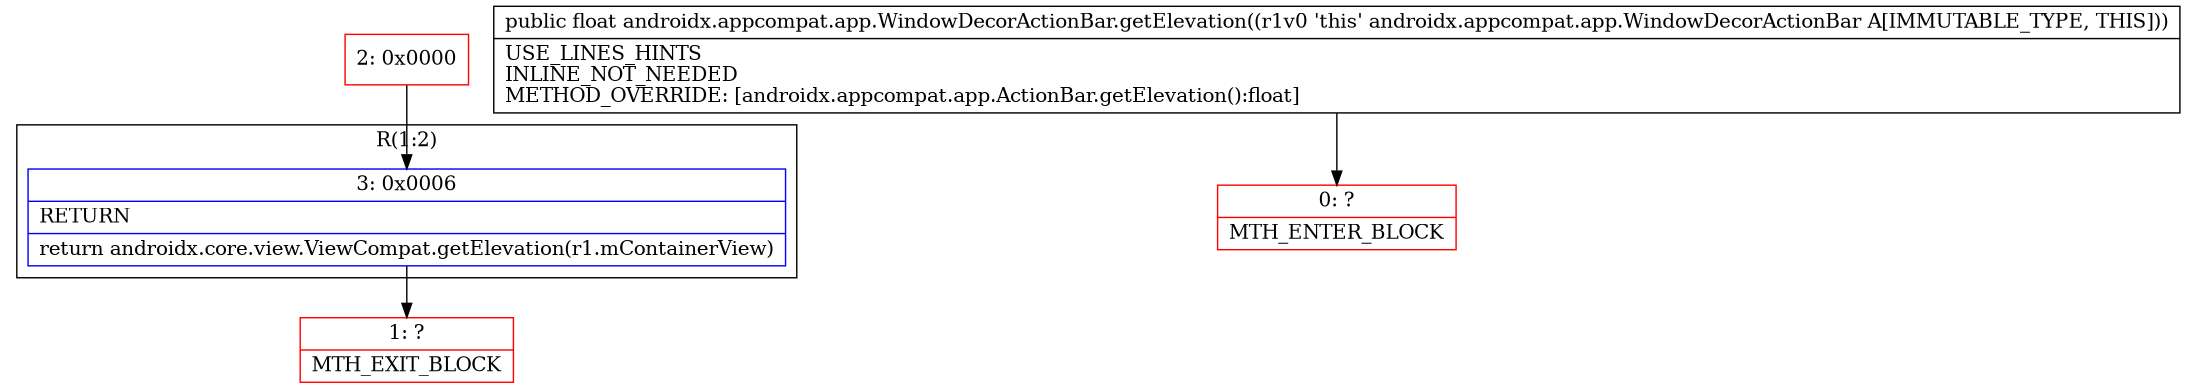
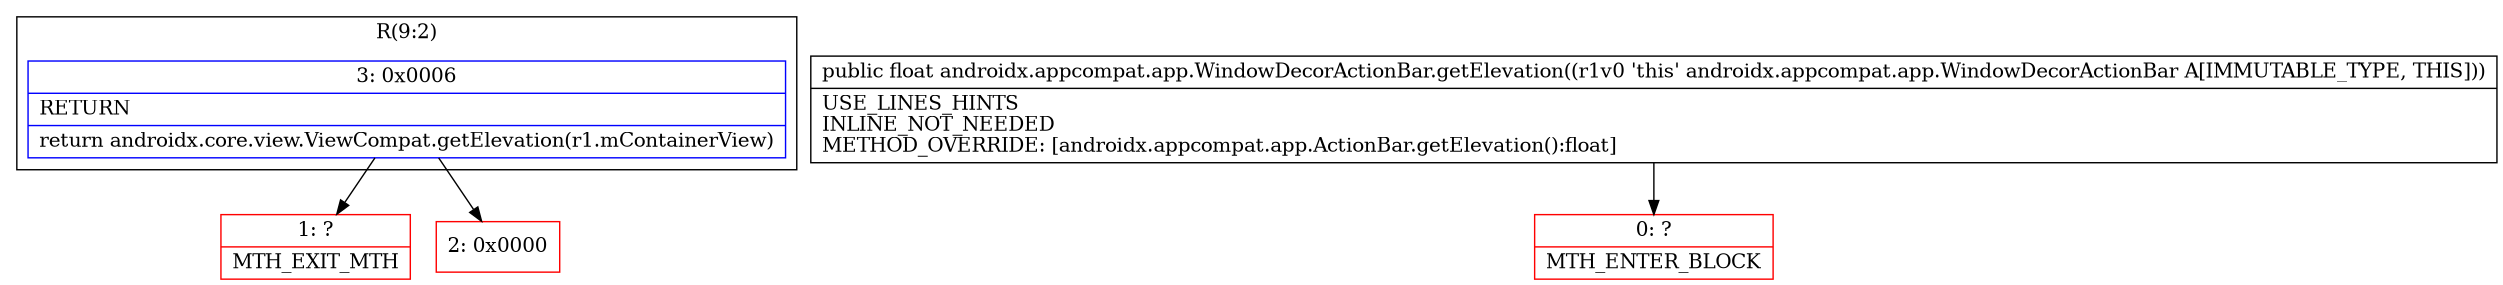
edge "2: 0x0000" -> "3: 0x0006": reversed
cluster "R(1:2)": label "R(1:2)" -> "R(9:2)"
node "1: ?": text "MTH_EXIT_BLOCK" -> "MTH_EXIT_MTH"
